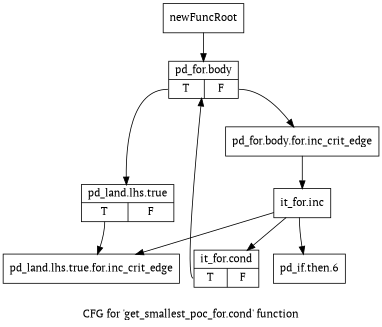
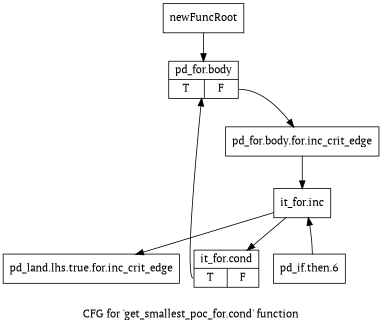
node "pd_land.lhs.true": removed
edge "it_for.inc" -> "pd_if.then.6": reversed
